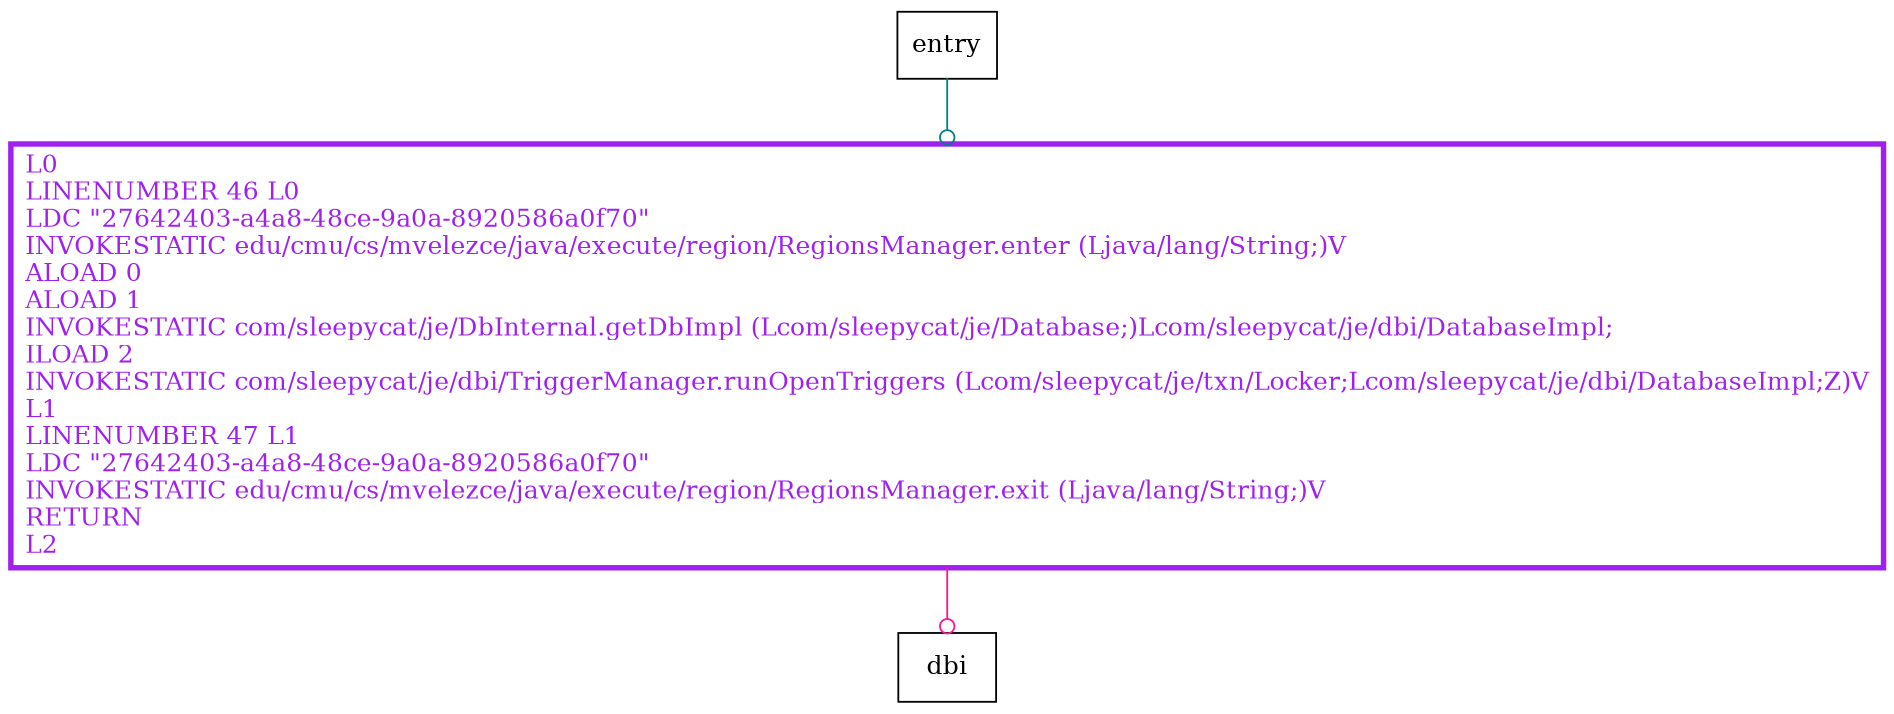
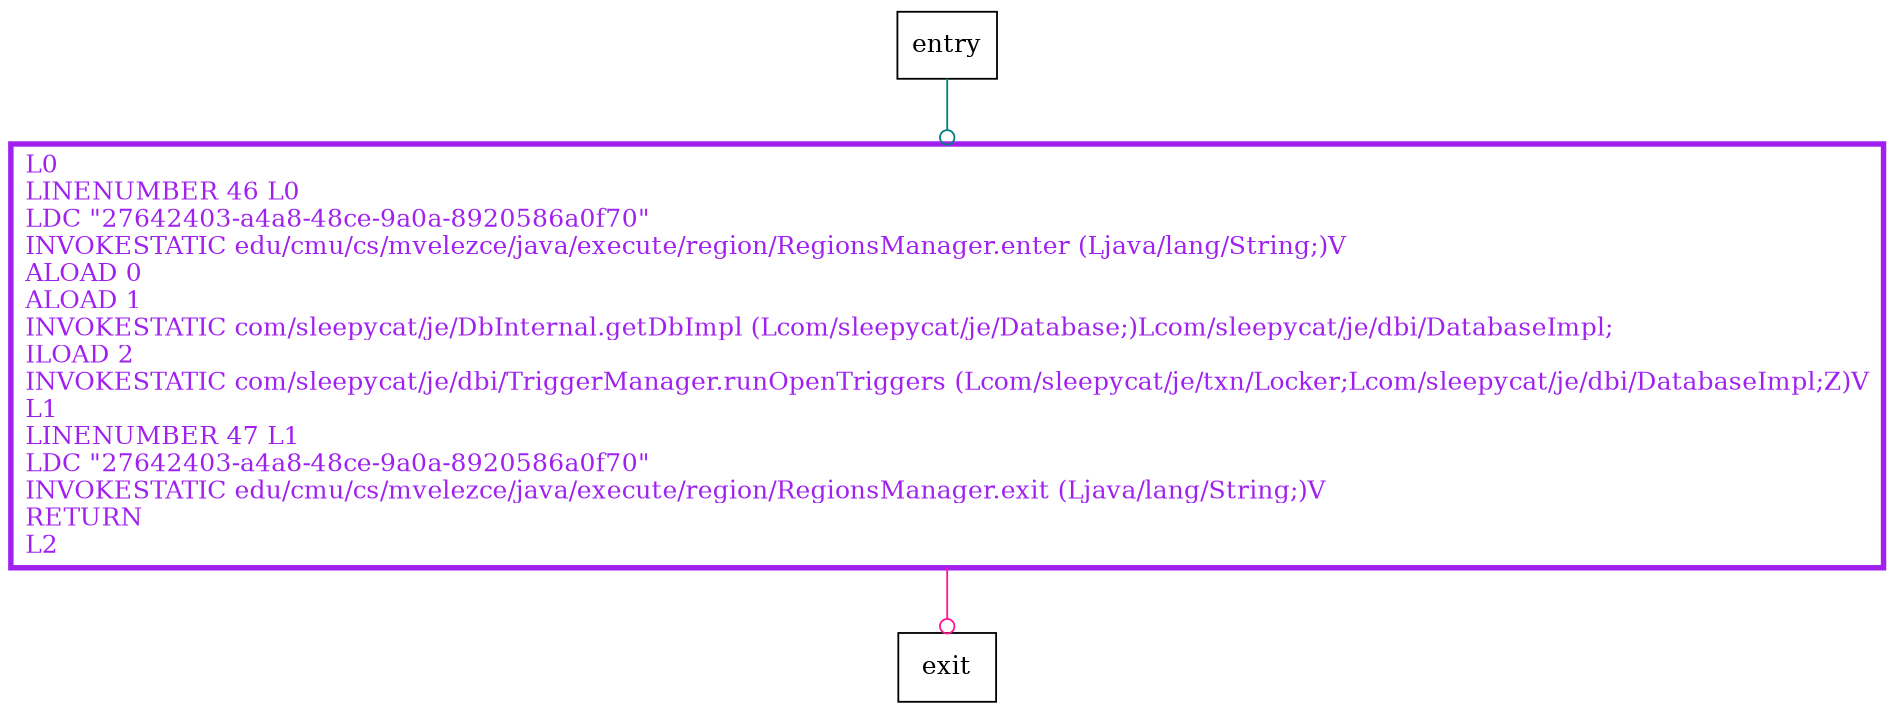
node "dbi": label "dbi" -> "exit"
